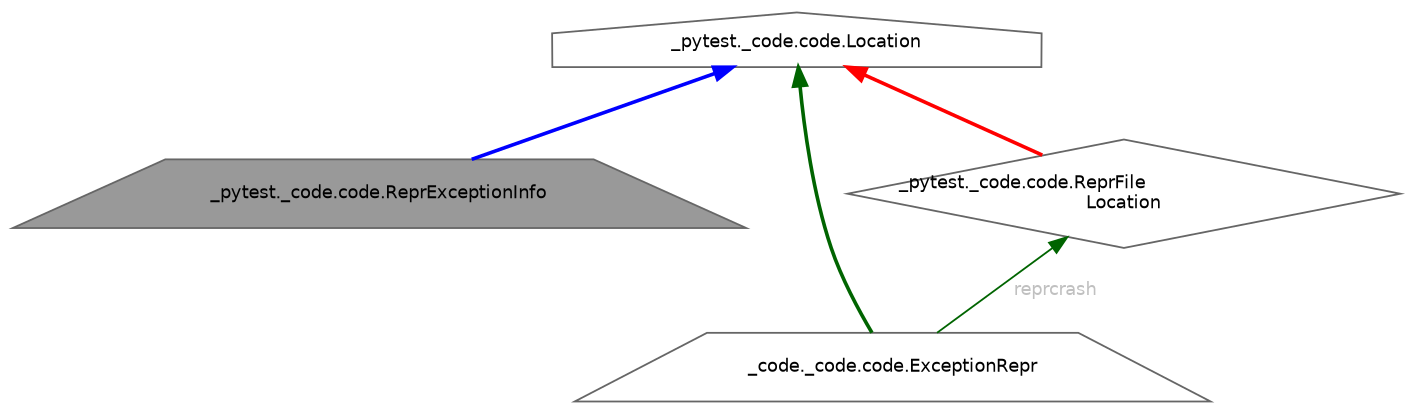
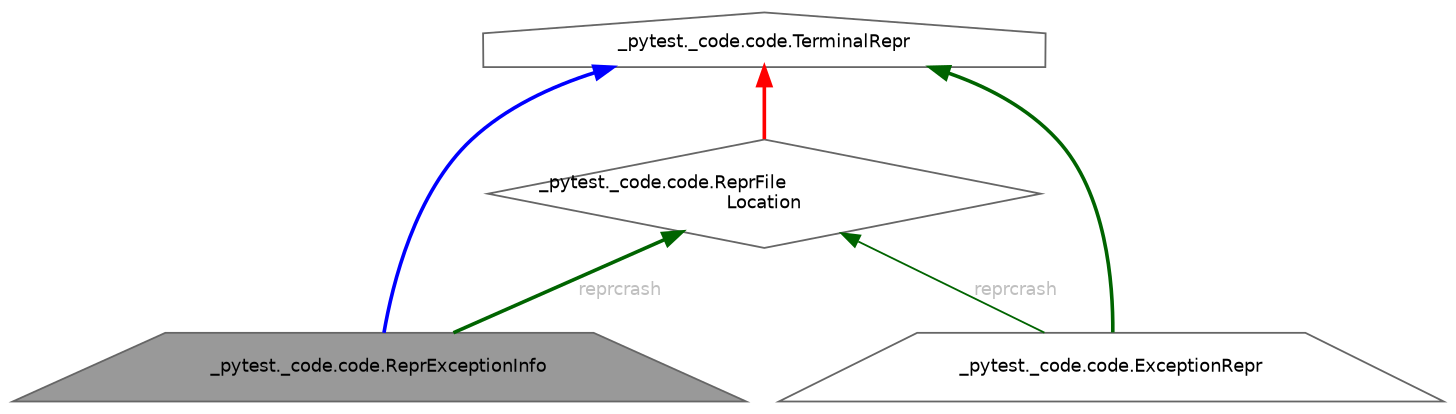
node "_pytest._code.code.Location": label "_pytest._code.code.Location" -> "_pytest._code.code.TerminalRepr"
edge "_pytest._code.code.ReprExceptionInfo" -> "_pytest._code.code.ReprFile Location": added, label "reprcrash"
node "_code._code.code.ExceptionRepr": label "_code._code.code.ExceptionRepr" -> "_pytest._code.code.ExceptionRepr"
